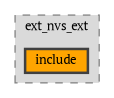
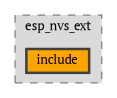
cluster "ext_nvs_ext": label "ext_nvs_ext" -> "esp_nvs_ext"
